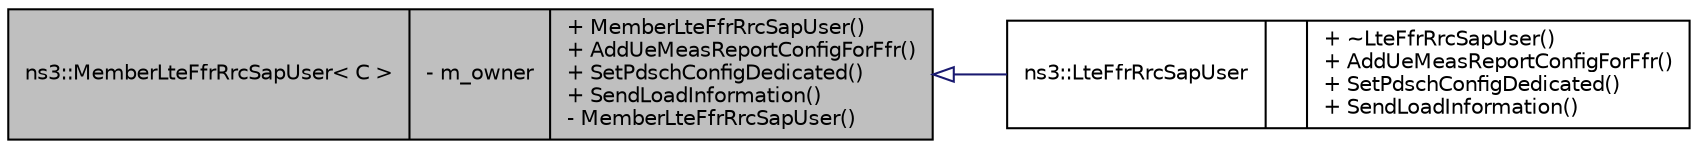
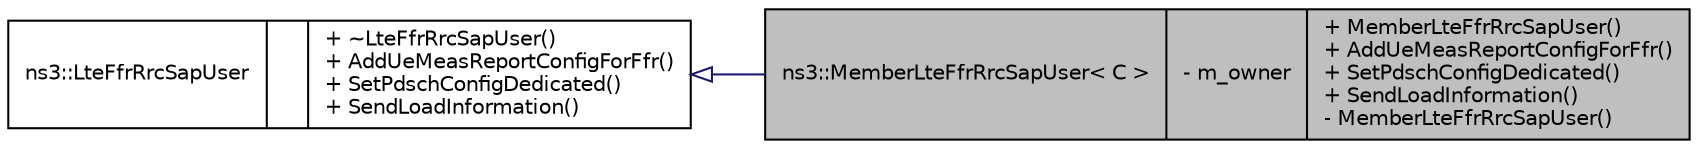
edge "ns3::LteFfrRrcSapUser" -> "ns3::MemberLteFfrRrcSapUser< C >": reversed
